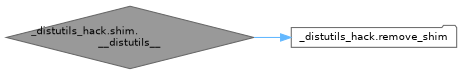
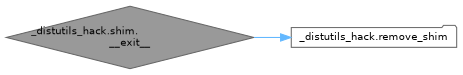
node "_distutils_hack.shim. __distutils__": label "_distutils_hack.shim. __distutils__" -> "_distutils_hack.shim. __exit__"
